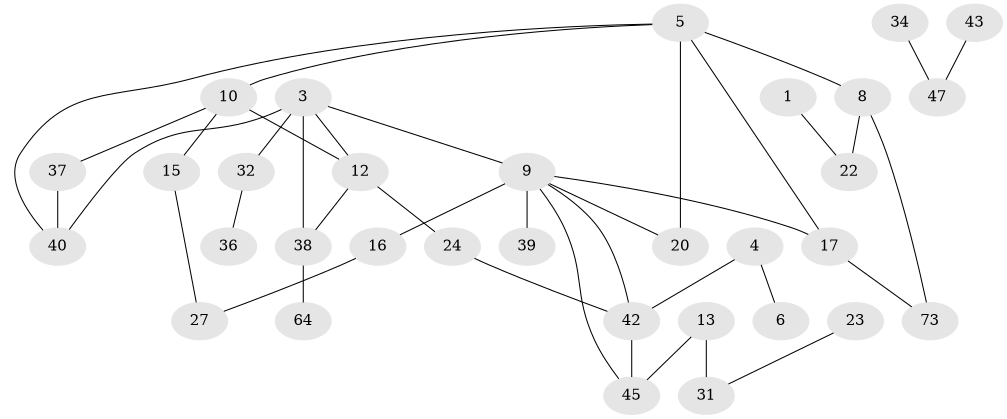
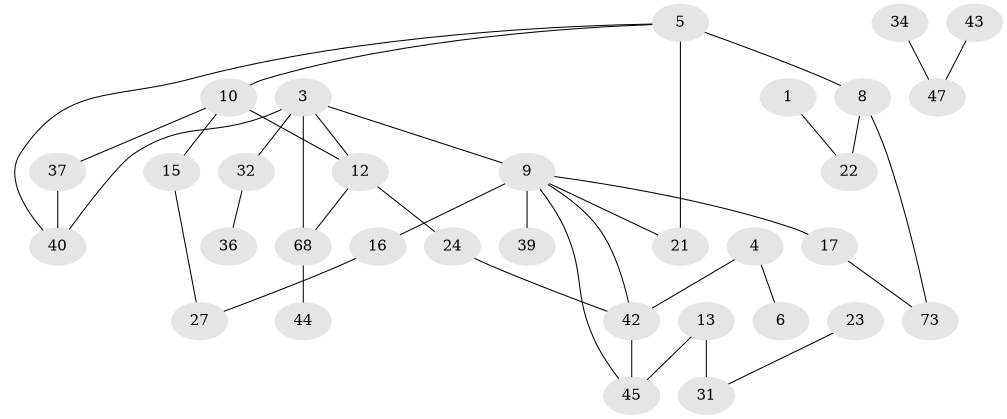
edge "5" -- "17": removed
node "38": label "38" -> "68"
node "20": label "20" -> "21"
node "64": label "64" -> "44"
